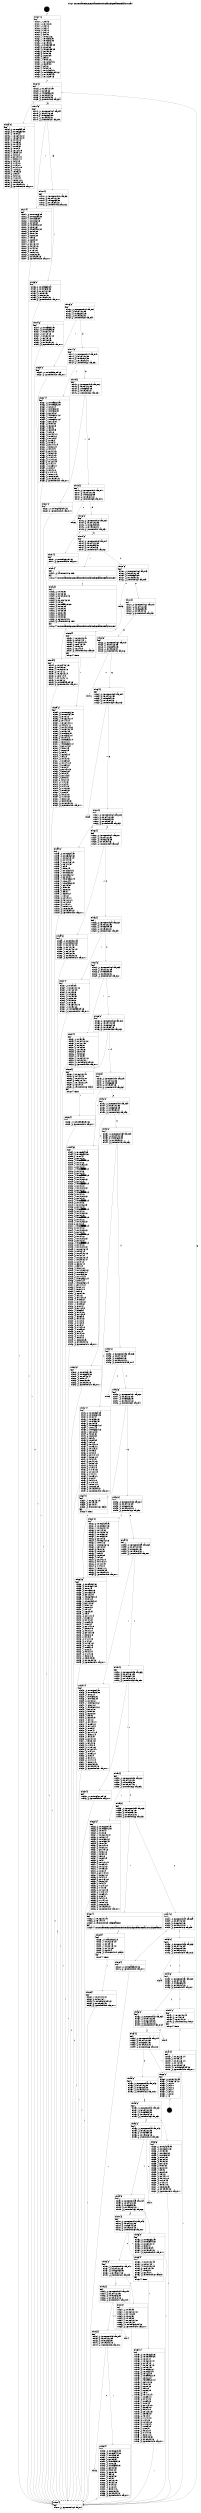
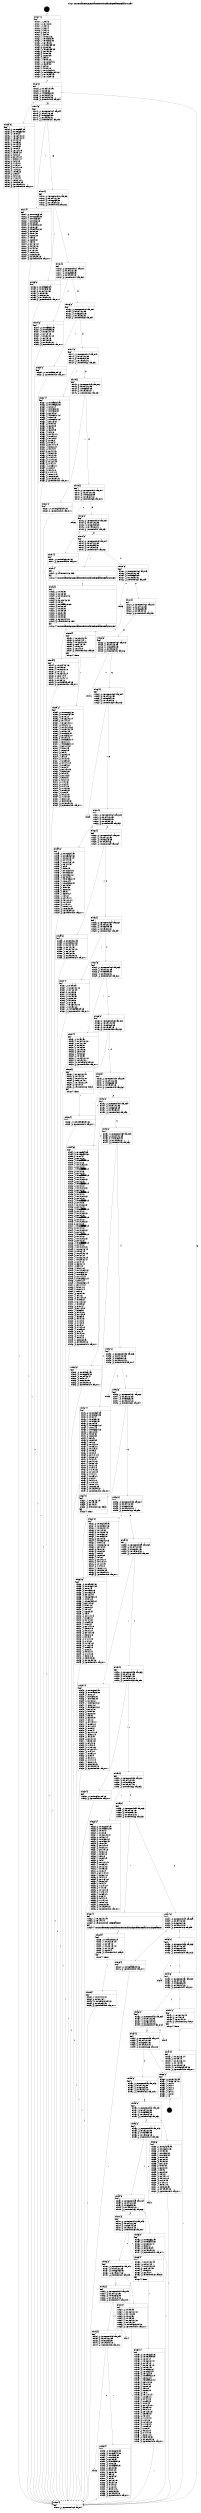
node "0x40173c [28]": added
